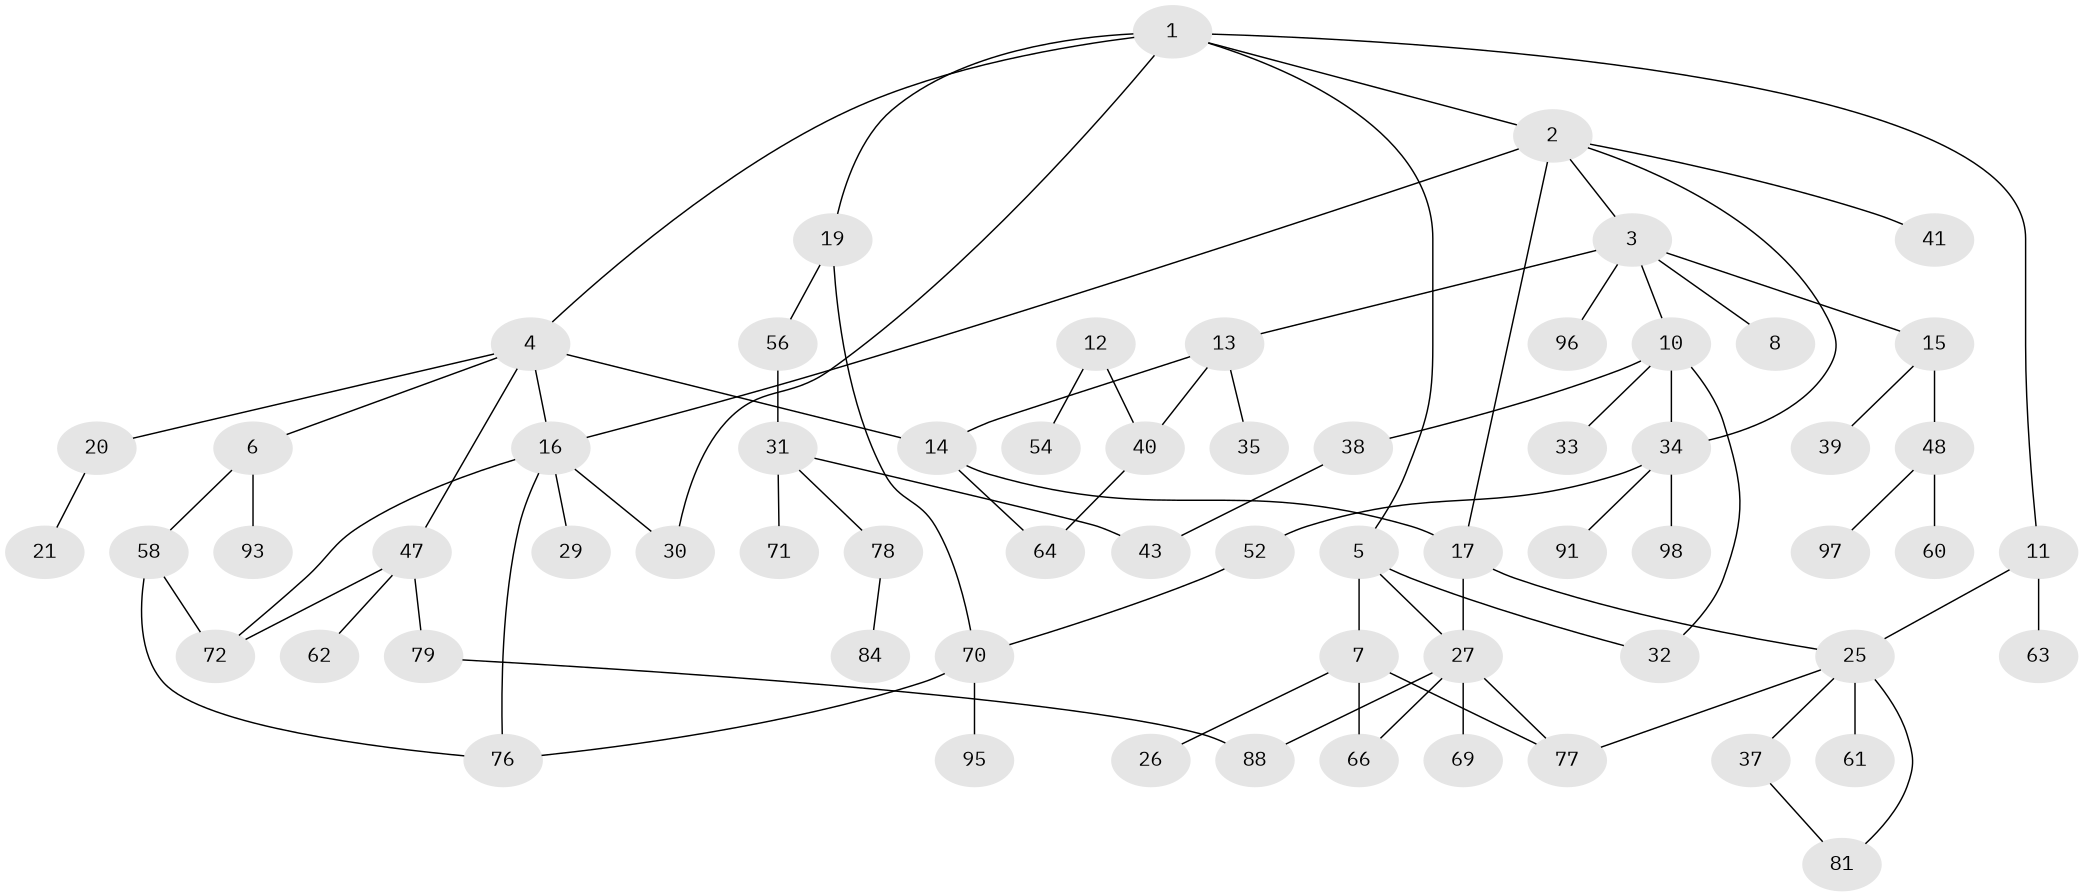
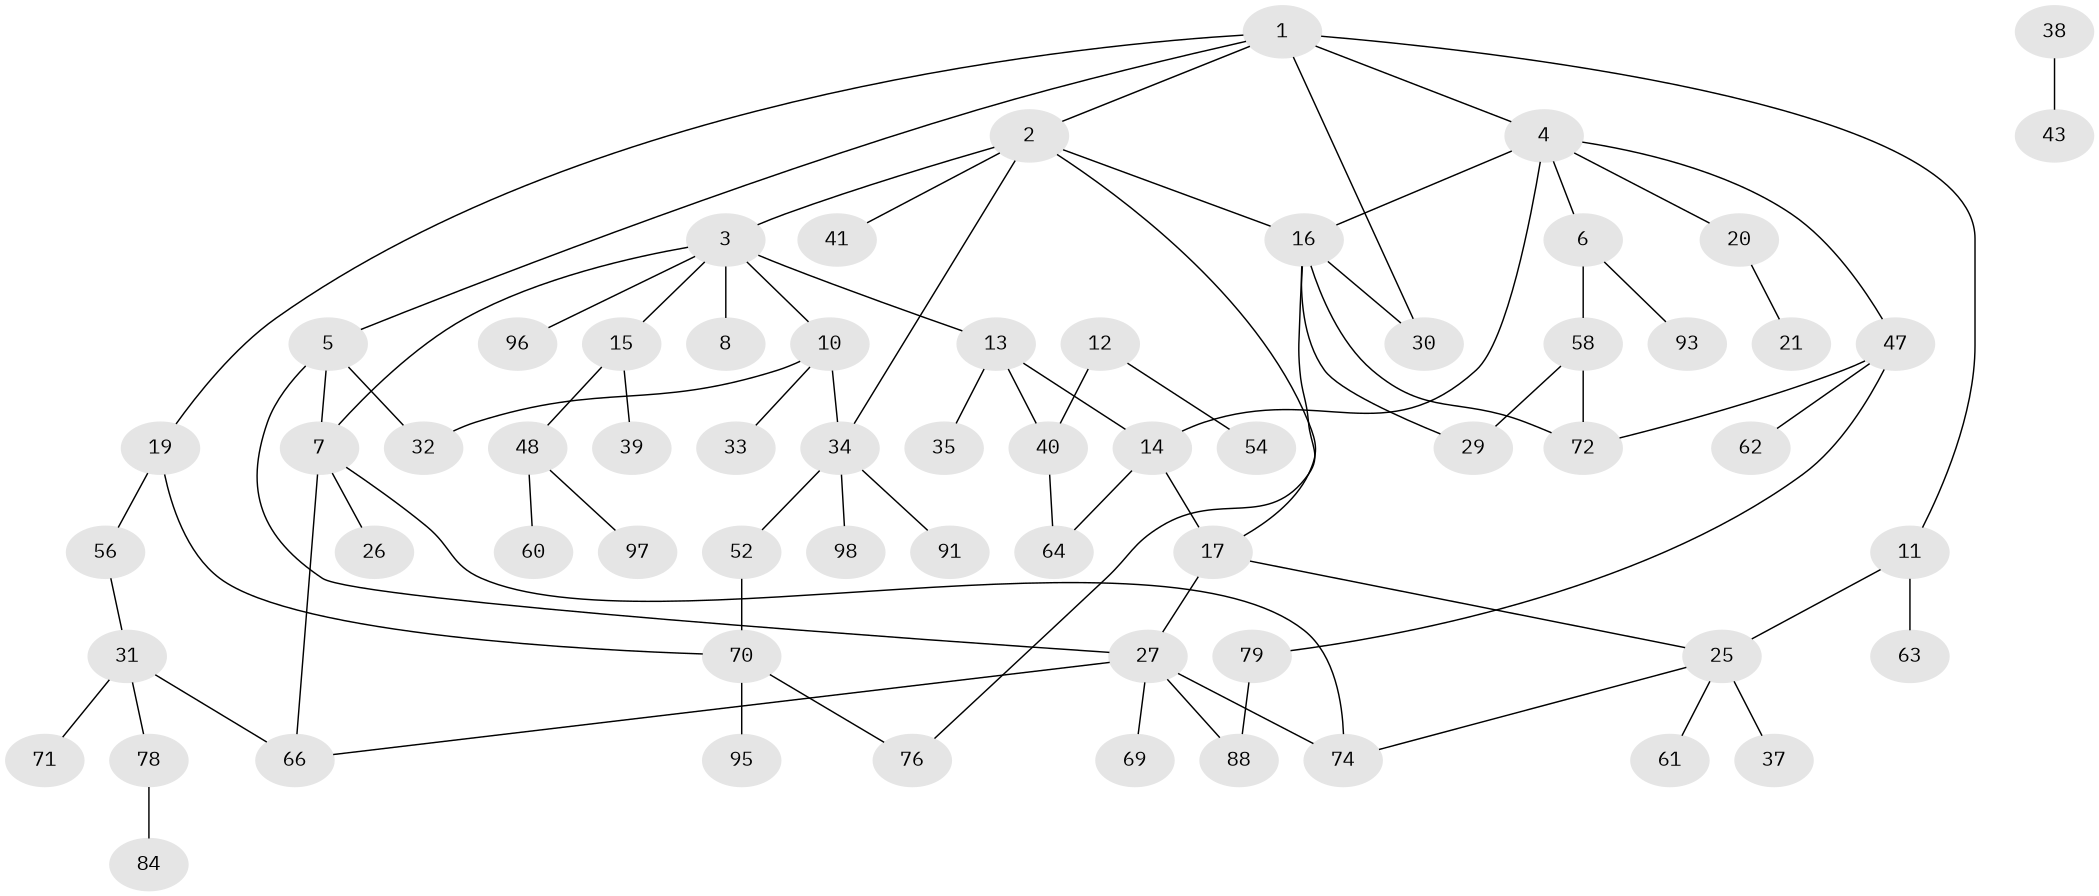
edge "3" -- "7": added
edge "10" -- "38": removed
edge "31" -- "43": now "31" -- "66"
edge "58" -- "76": now "58" -- "29"
node "77": label "77" -> "74"
node "81": removed
